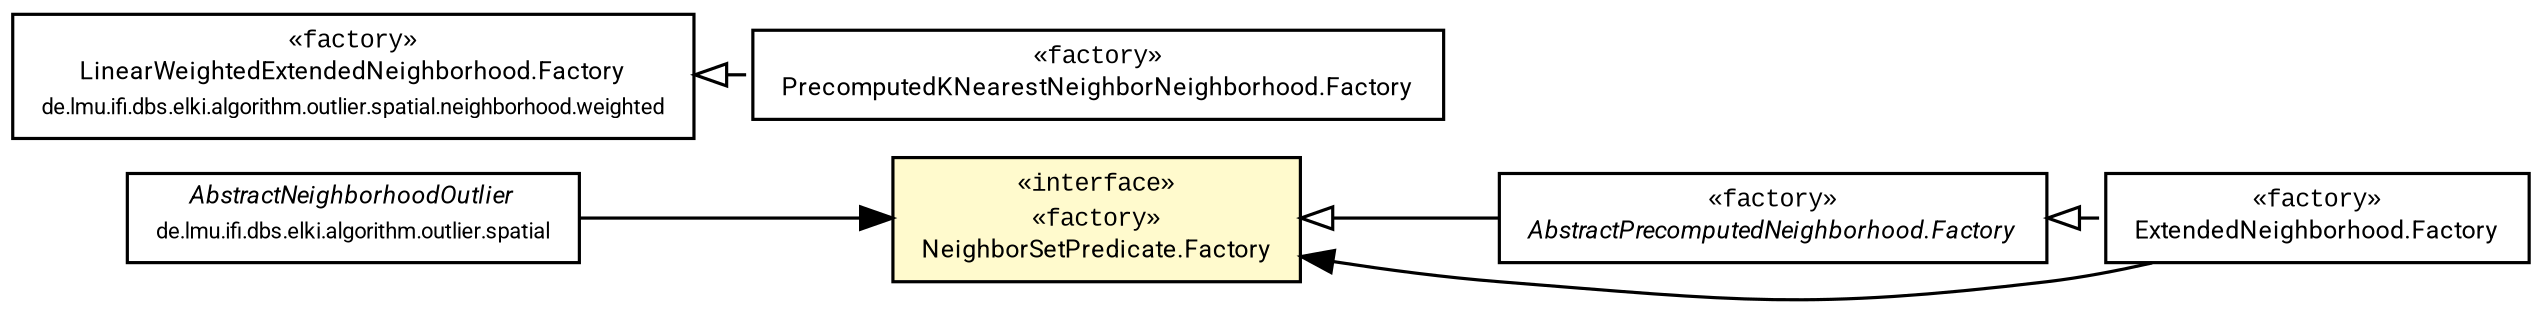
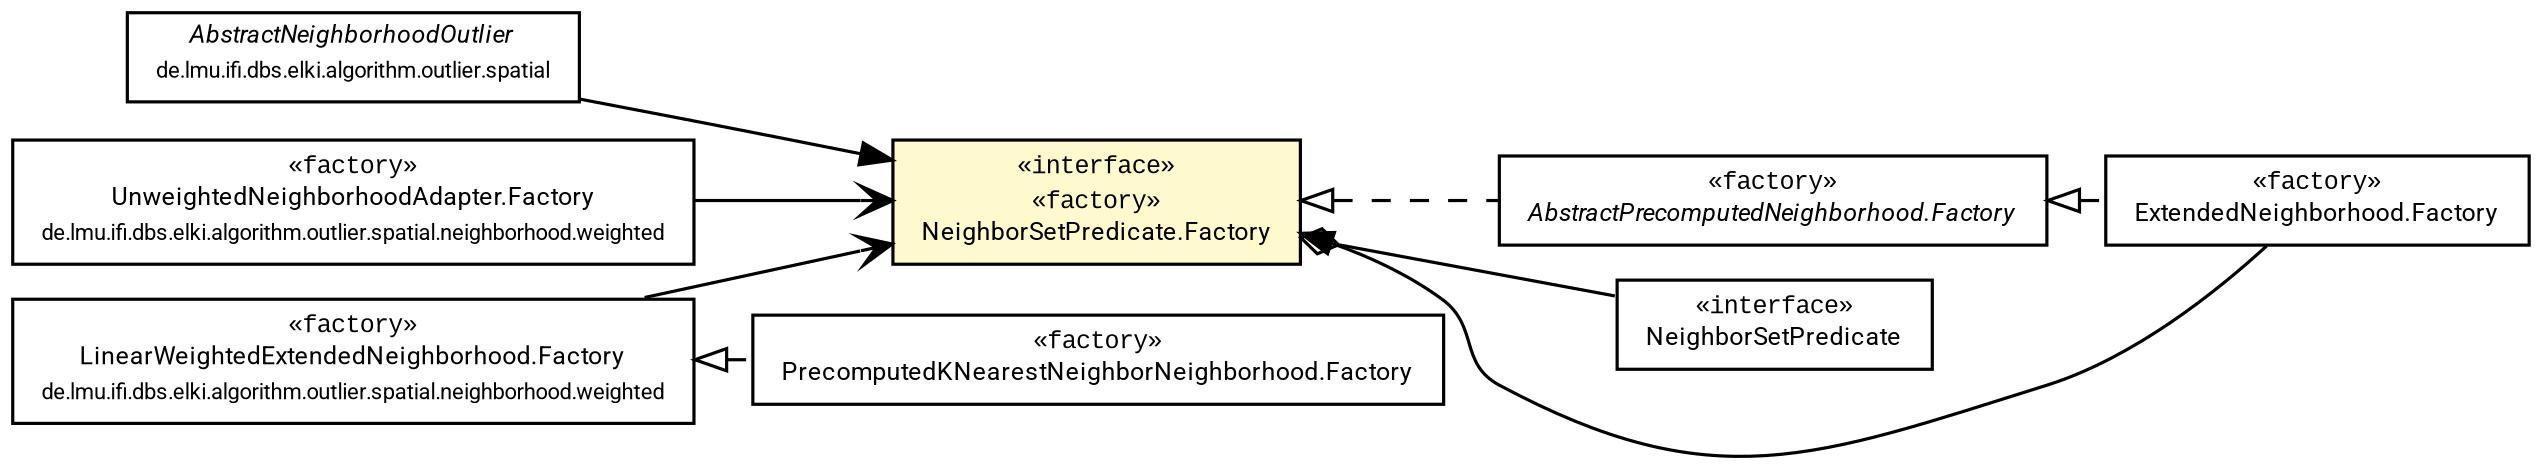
node "UnweightedNeighborhoodAdapter.Factory": added
edge "AbstractPrecomputedNeighborhood.Factory" -> "NeighborSetPredicate.Factory": style solid -> dashed
edge "LinearWeightedExtendedNeighborhood.Factory" -> "NeighborSetPredicate.Factory": added
node "NeighborSetPredicate": added
